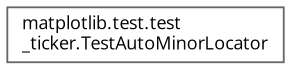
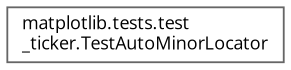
node "matplotlib.test.test _ticker.TestAutoMinorLocator": label "matplotlib.test.test _ticker.TestAutoMinorLocator" -> "matplotlib.tests.test _ticker.TestAutoMinorLocator"
